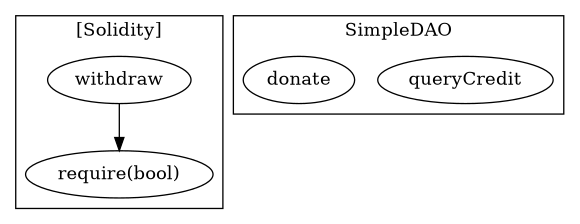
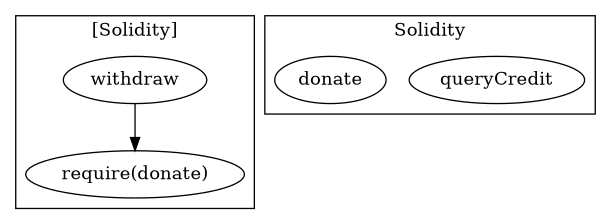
cluster "SimpleDAO": label "SimpleDAO" -> "Solidity"
node "require(bool)": label "require(bool)" -> "require(donate)"
